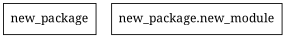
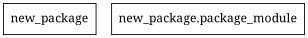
node "new_package.new_module": label "new_package.new_module" -> "new_package.package_module"
